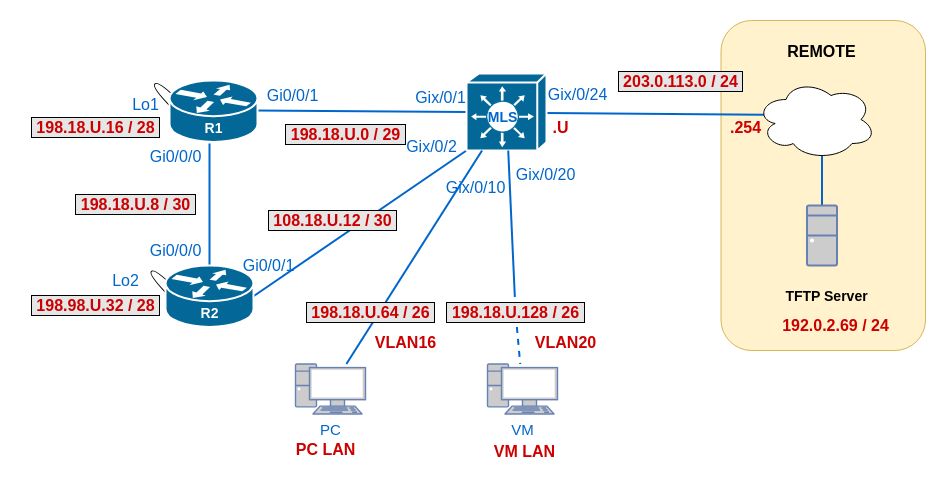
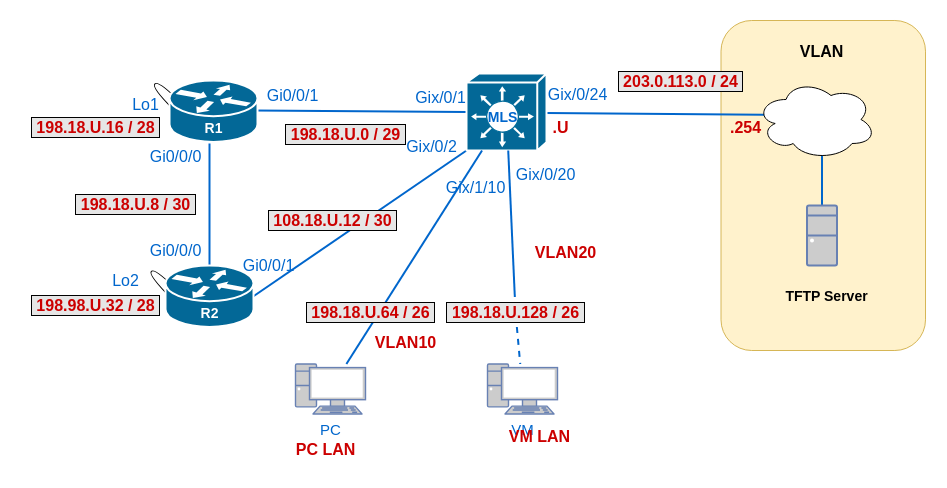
node "REMOTE": label "REMOTE" -> "VLAN"
node "Gix/0/10": label "Gix/0/10" -> "Gix/1/10"
node "192.0.2.69 / 24": removed
node "VLAN20": moved (566, 342) -> (566, 252)
node "VLAN16": label "VLAN16" -> "VLAN10"
node "VM LAN": moved (525, 452) -> (540, 437)
